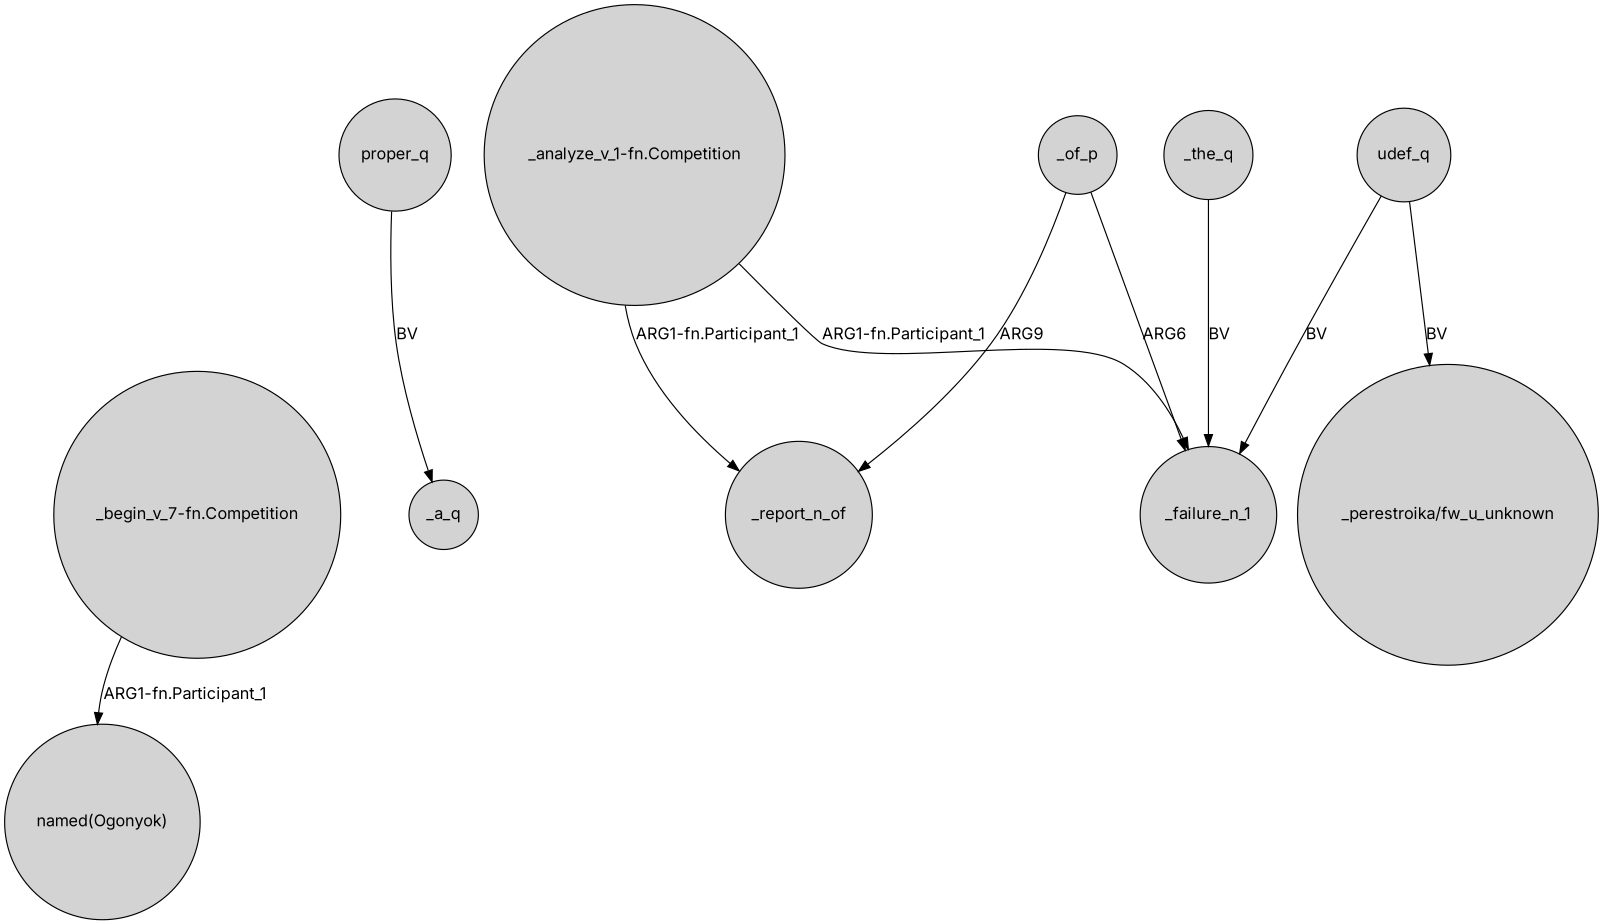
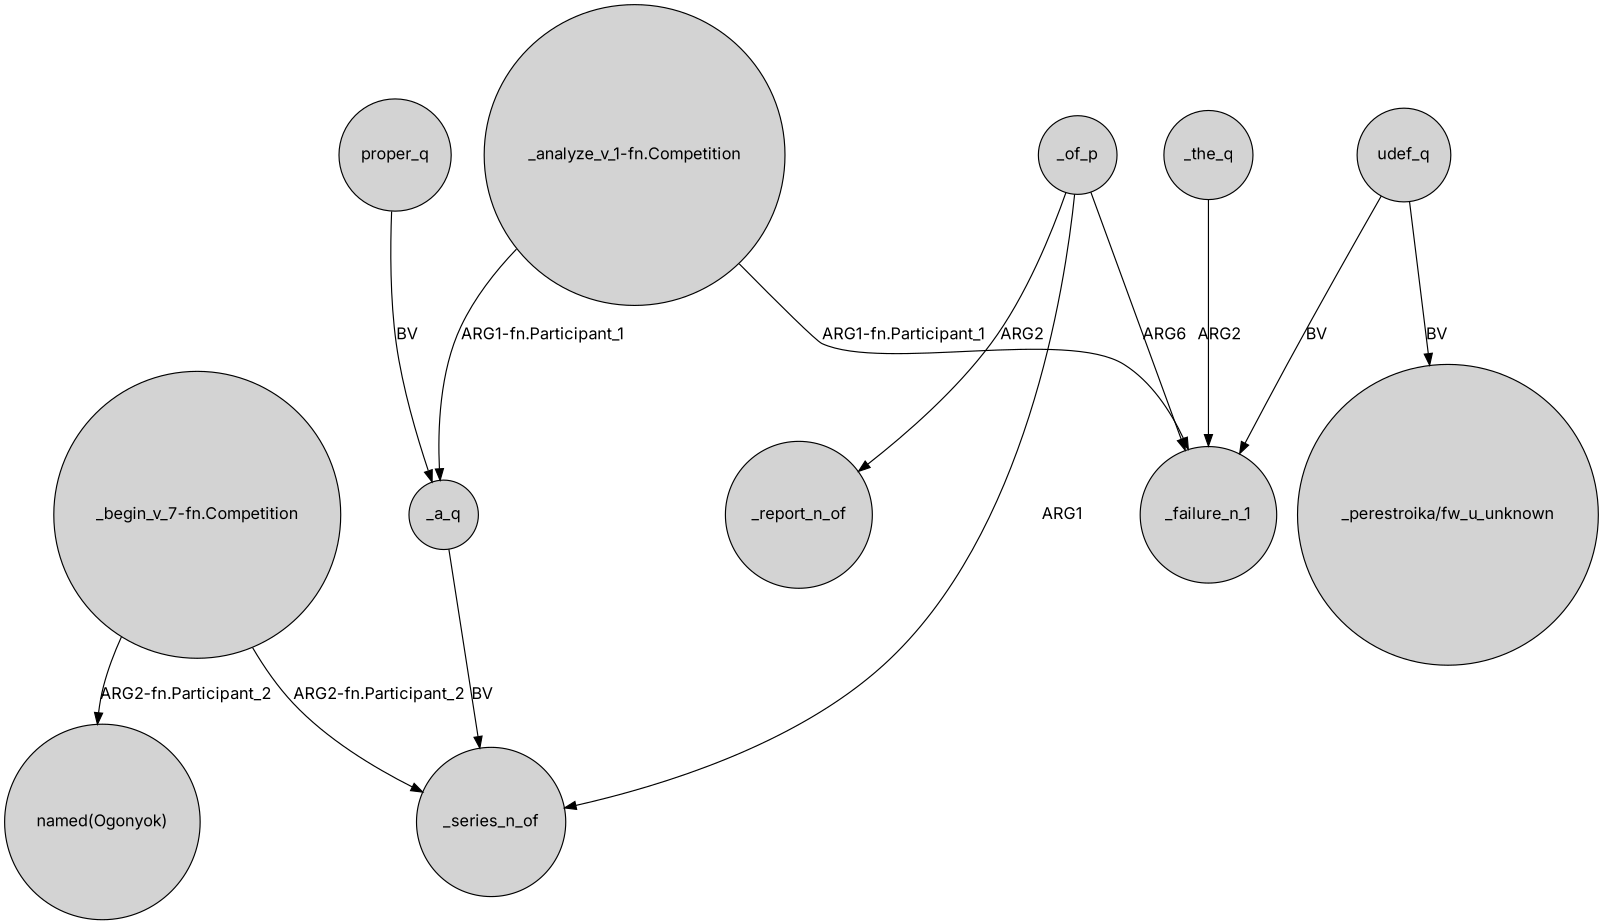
edge "_of_p" -> "_report_n_of": label "ARG9" -> "ARG2"
edge "_the_q" -> "_failure_n_1": label "BV" -> "ARG2"
edge "_analyze_v_1-fn.Competition" -> "_report_n_of": now "_analyze_v_1-fn.Competition" -> "_a_q"
edge "_begin_v_7-fn.Competition" -> "named(Ogonyok)": label "ARG1-fn.Participant_1" -> "ARG2-fn.Participant_2"
node "_series_n_of": added
